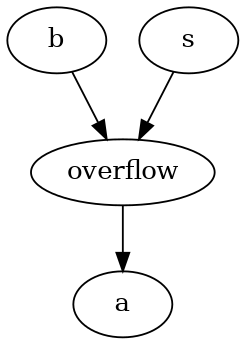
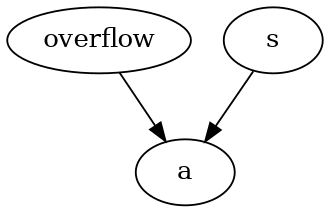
node "b": removed
edge "s" -> "overflow": now "s" -> "a"
